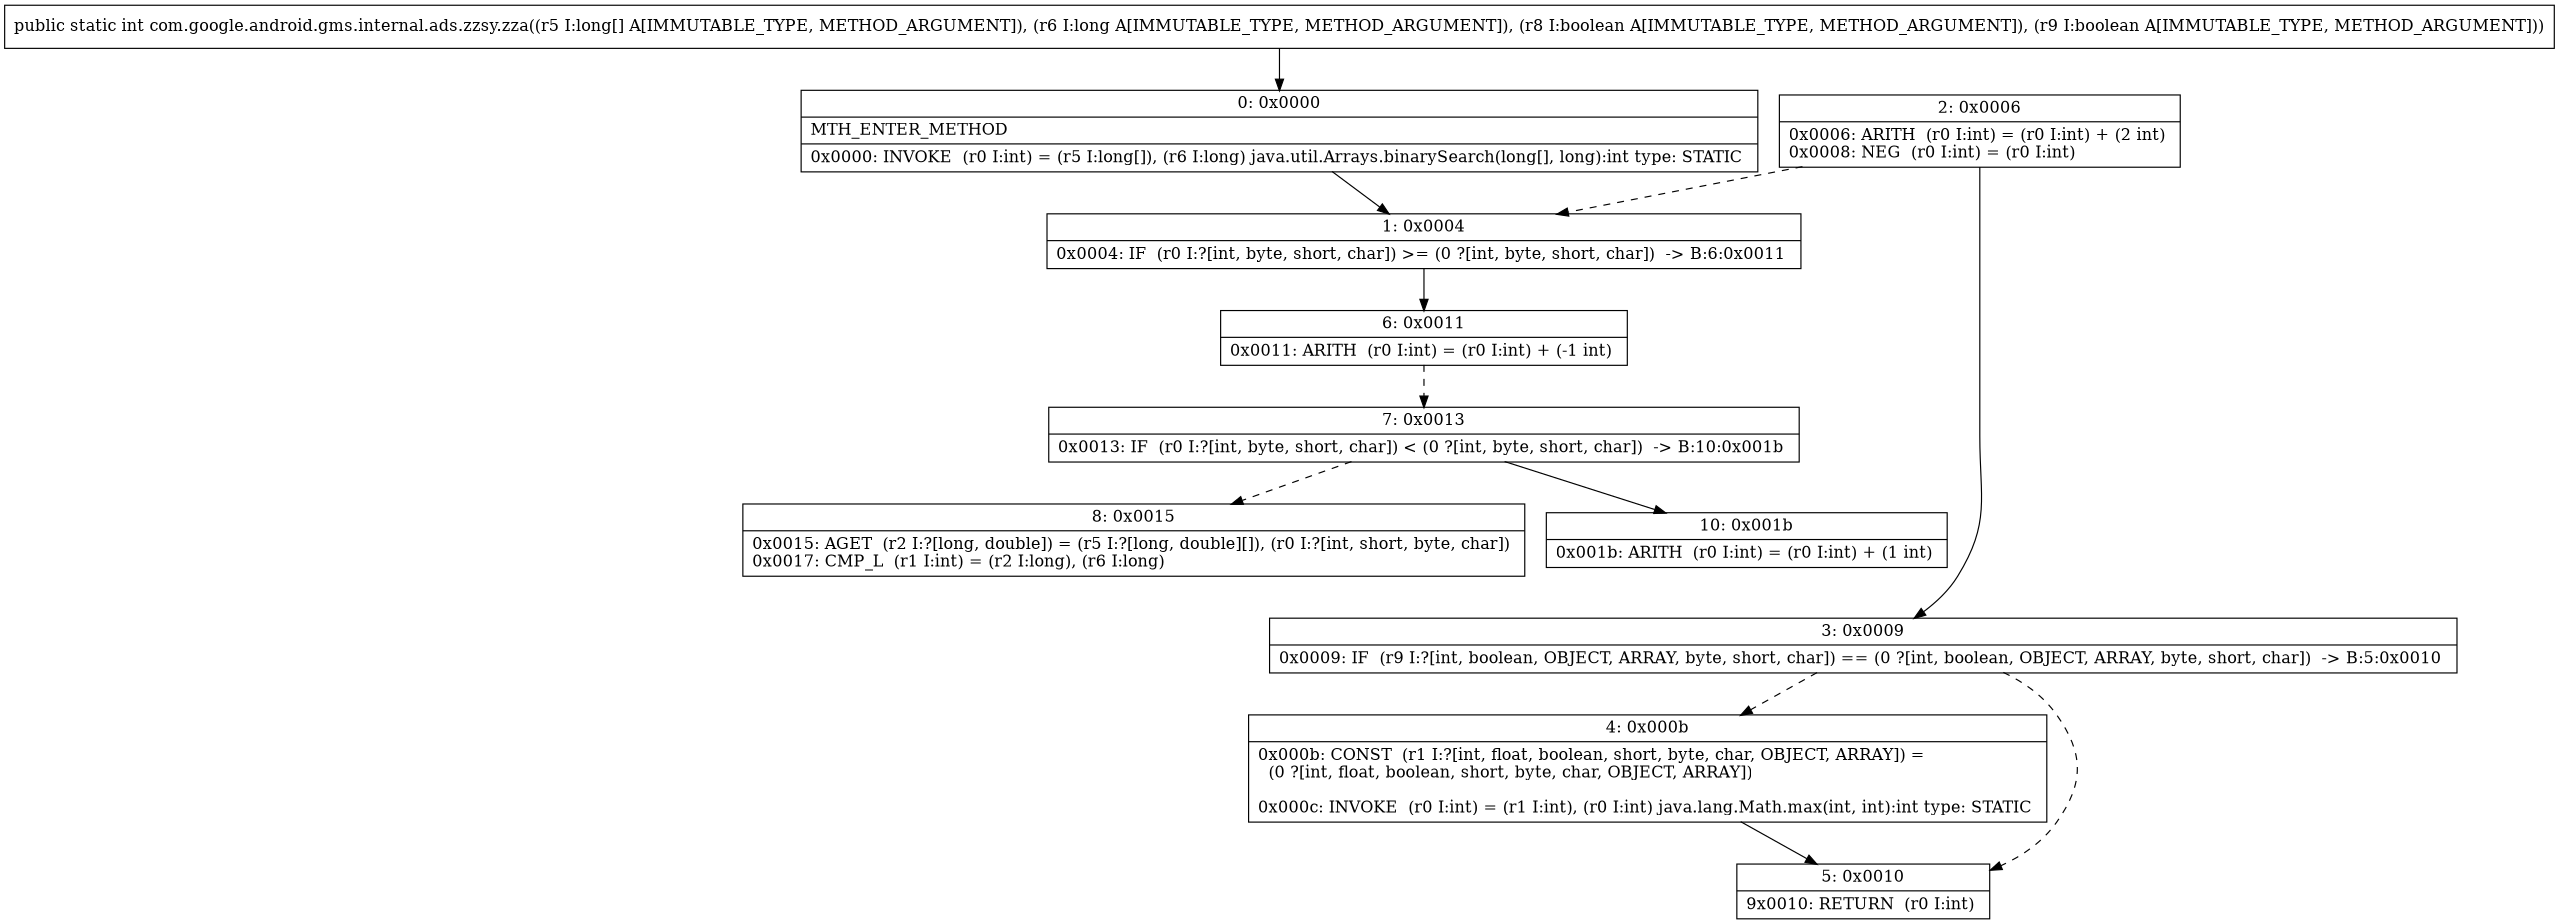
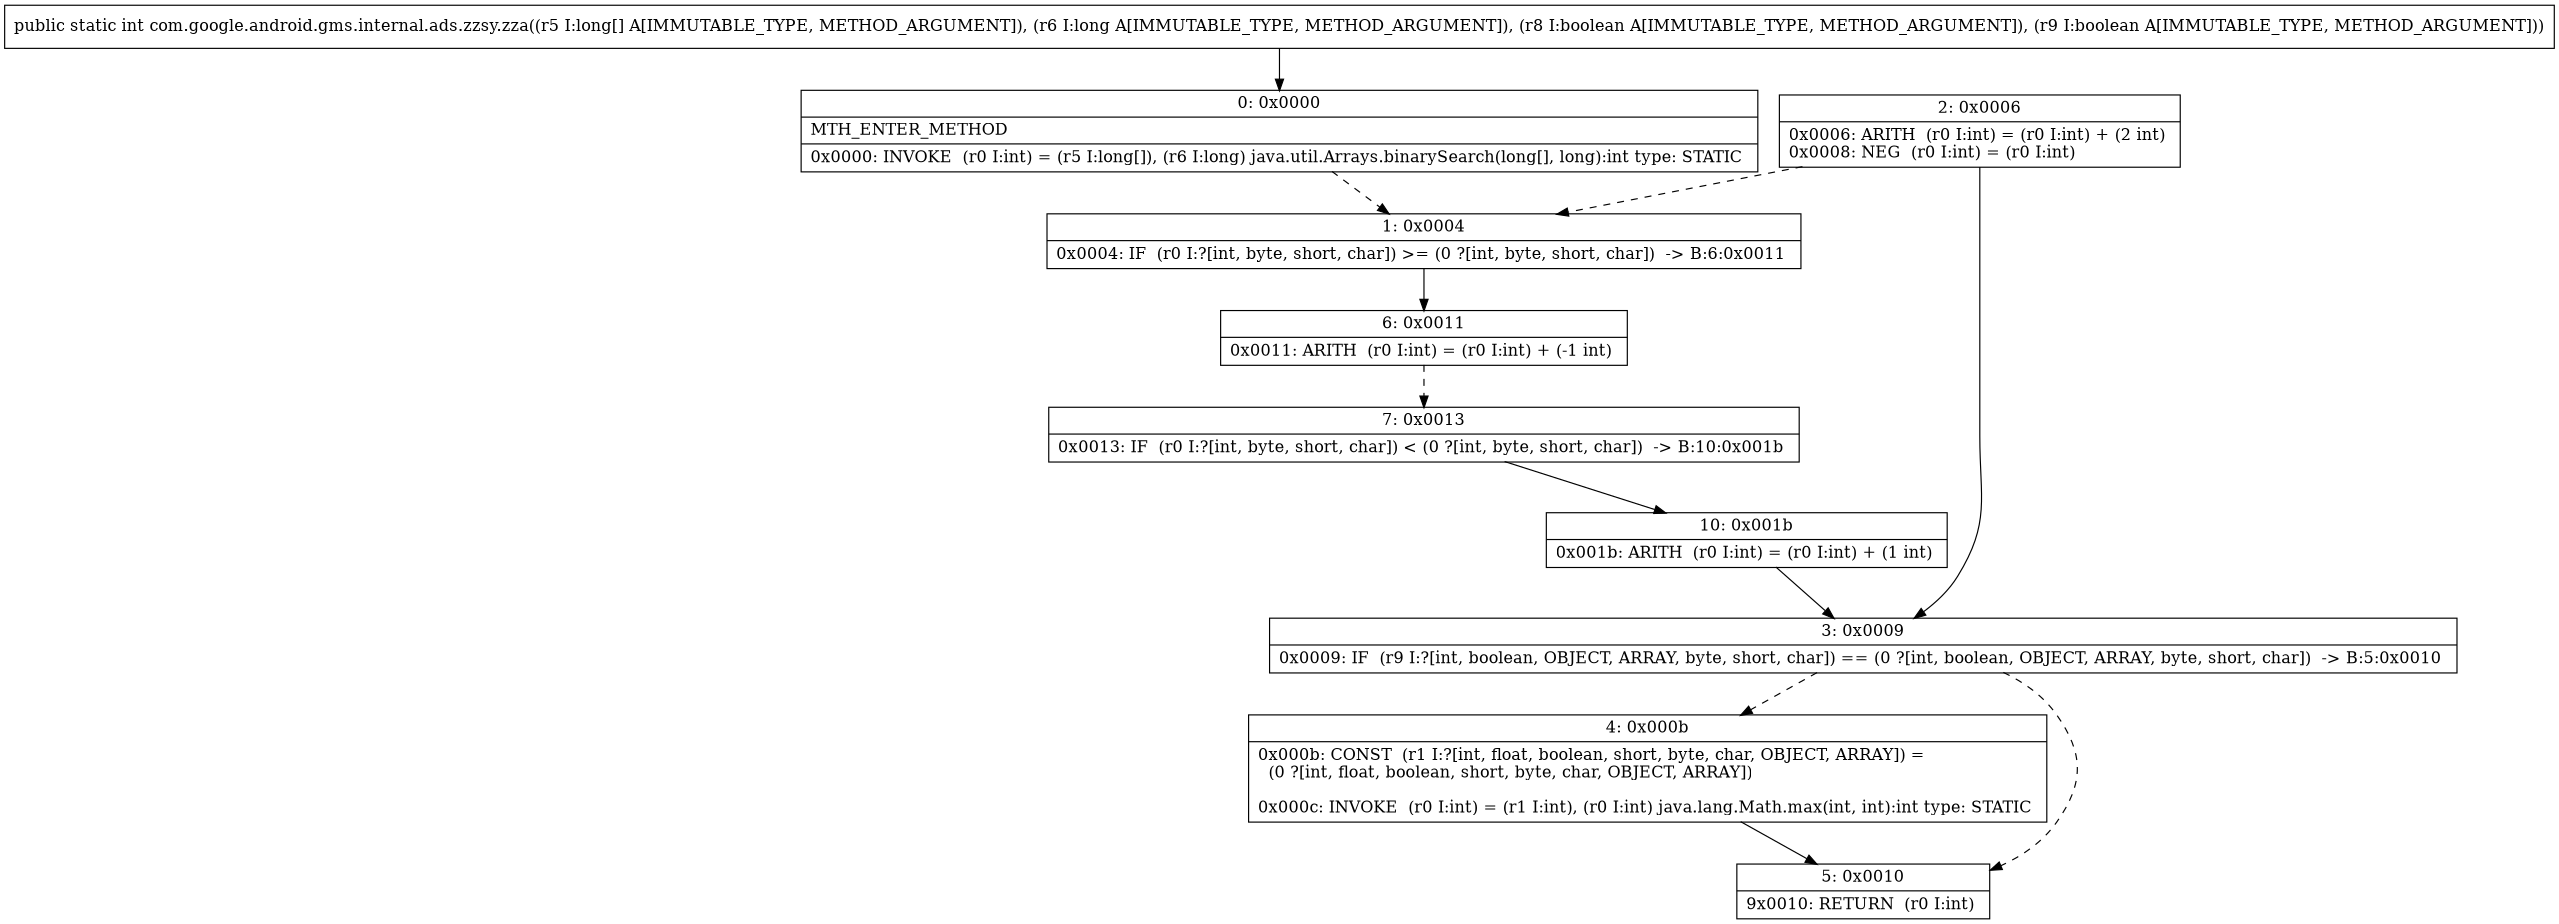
edge "0: 0x0000" -> "1: 0x0004": style solid -> dashed
node "8: 0x0015": removed
edge "10: 0x001b" -> "3: 0x0009": added
